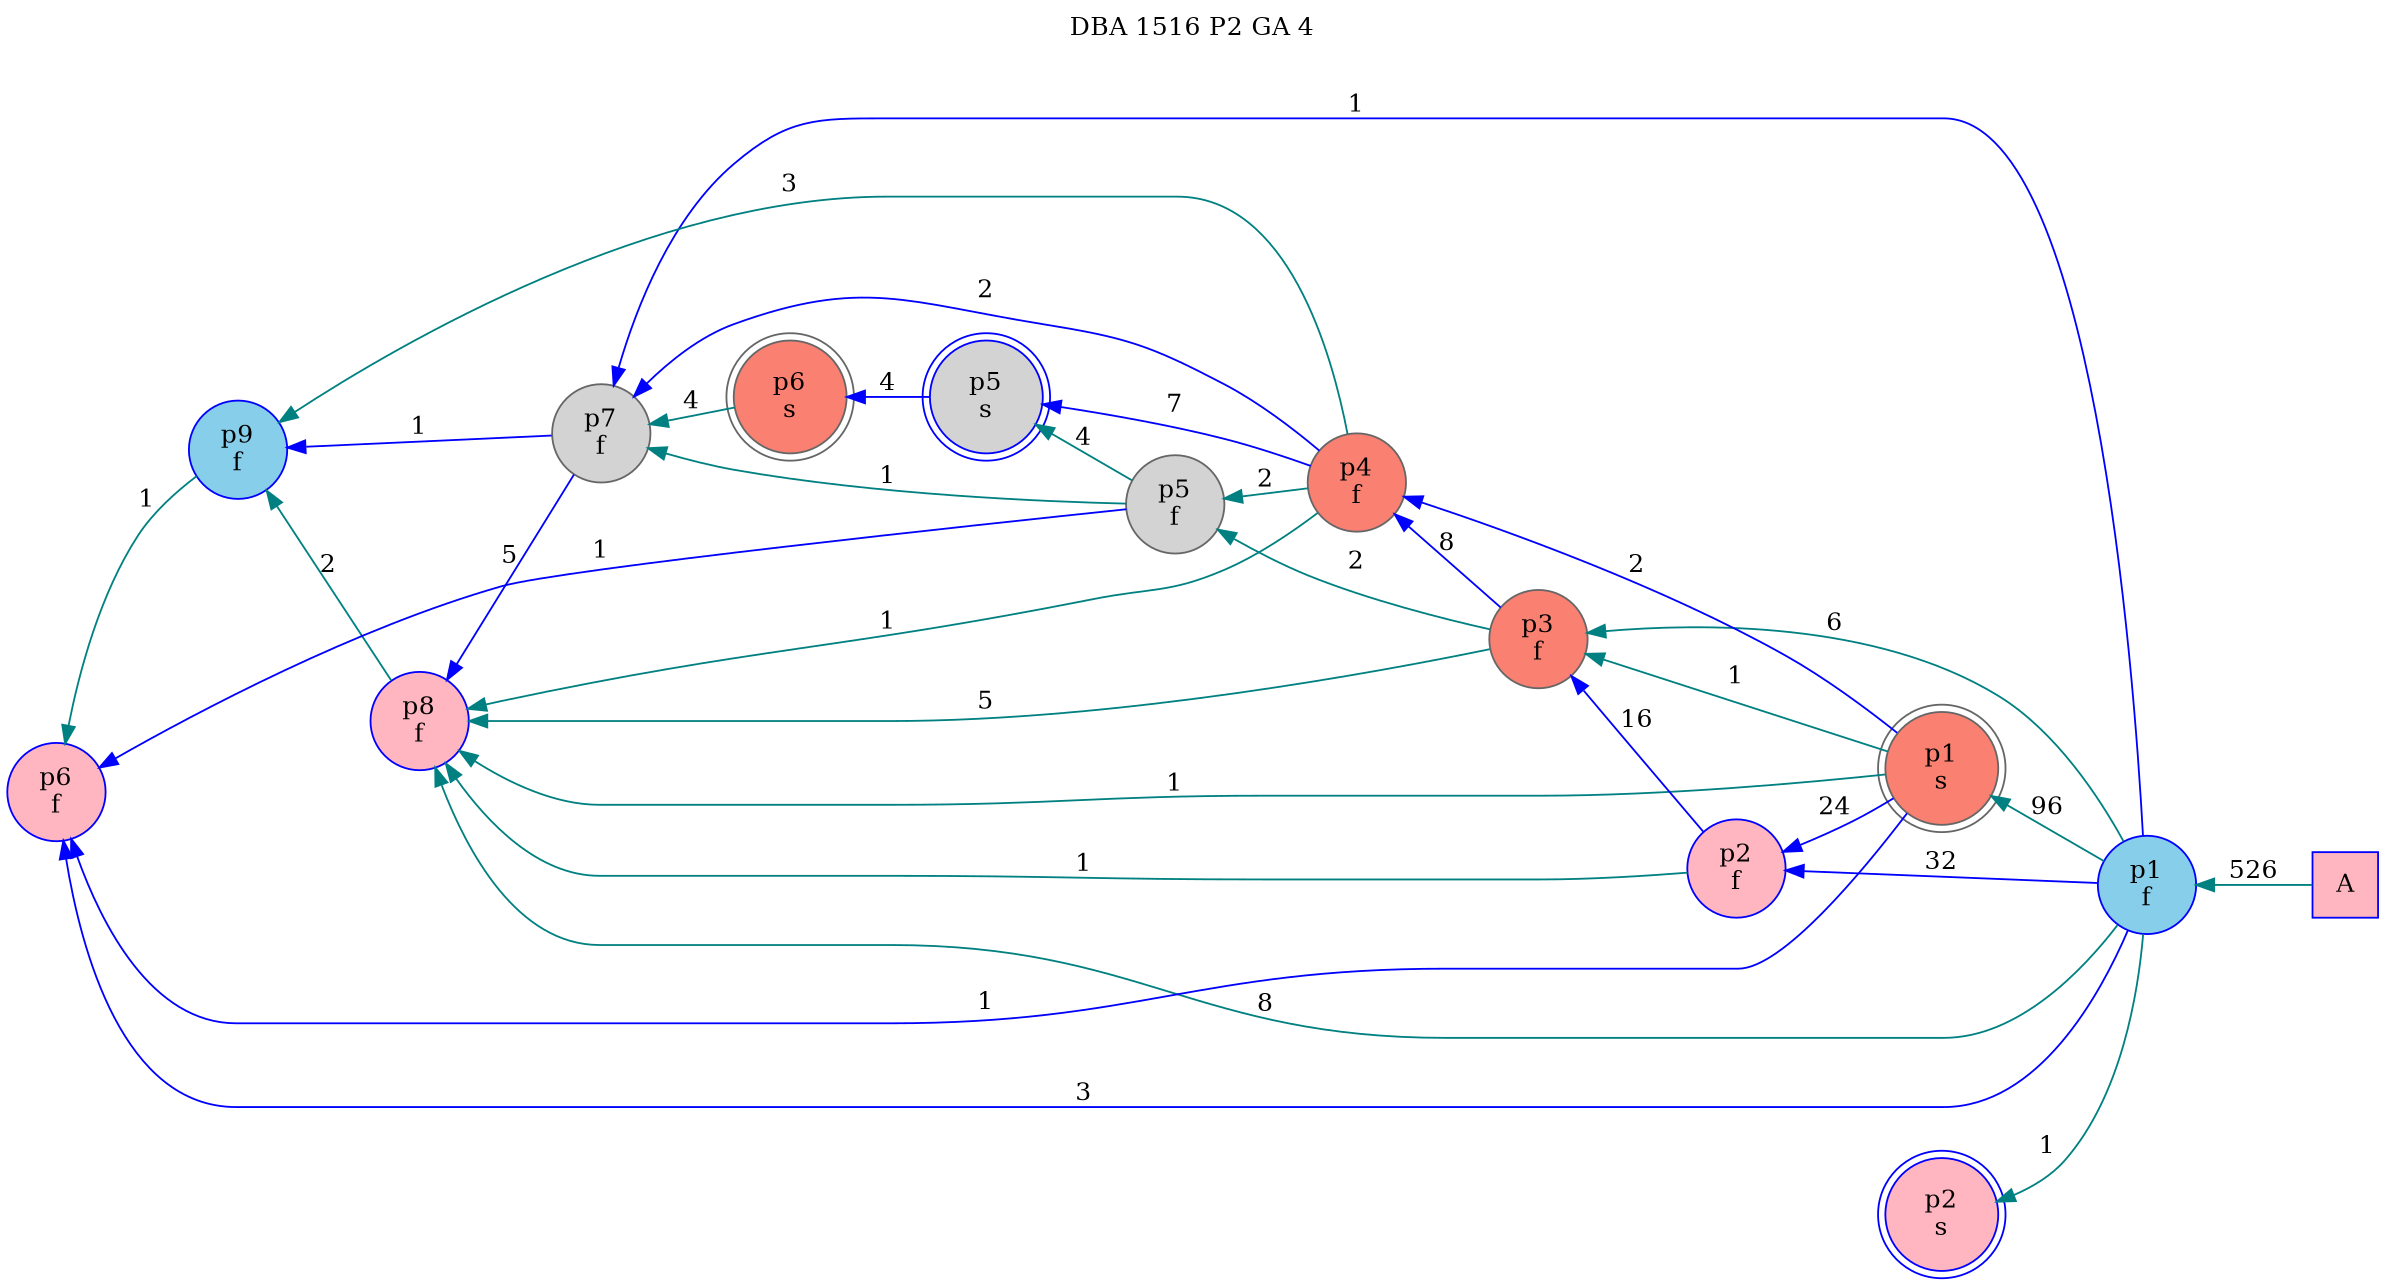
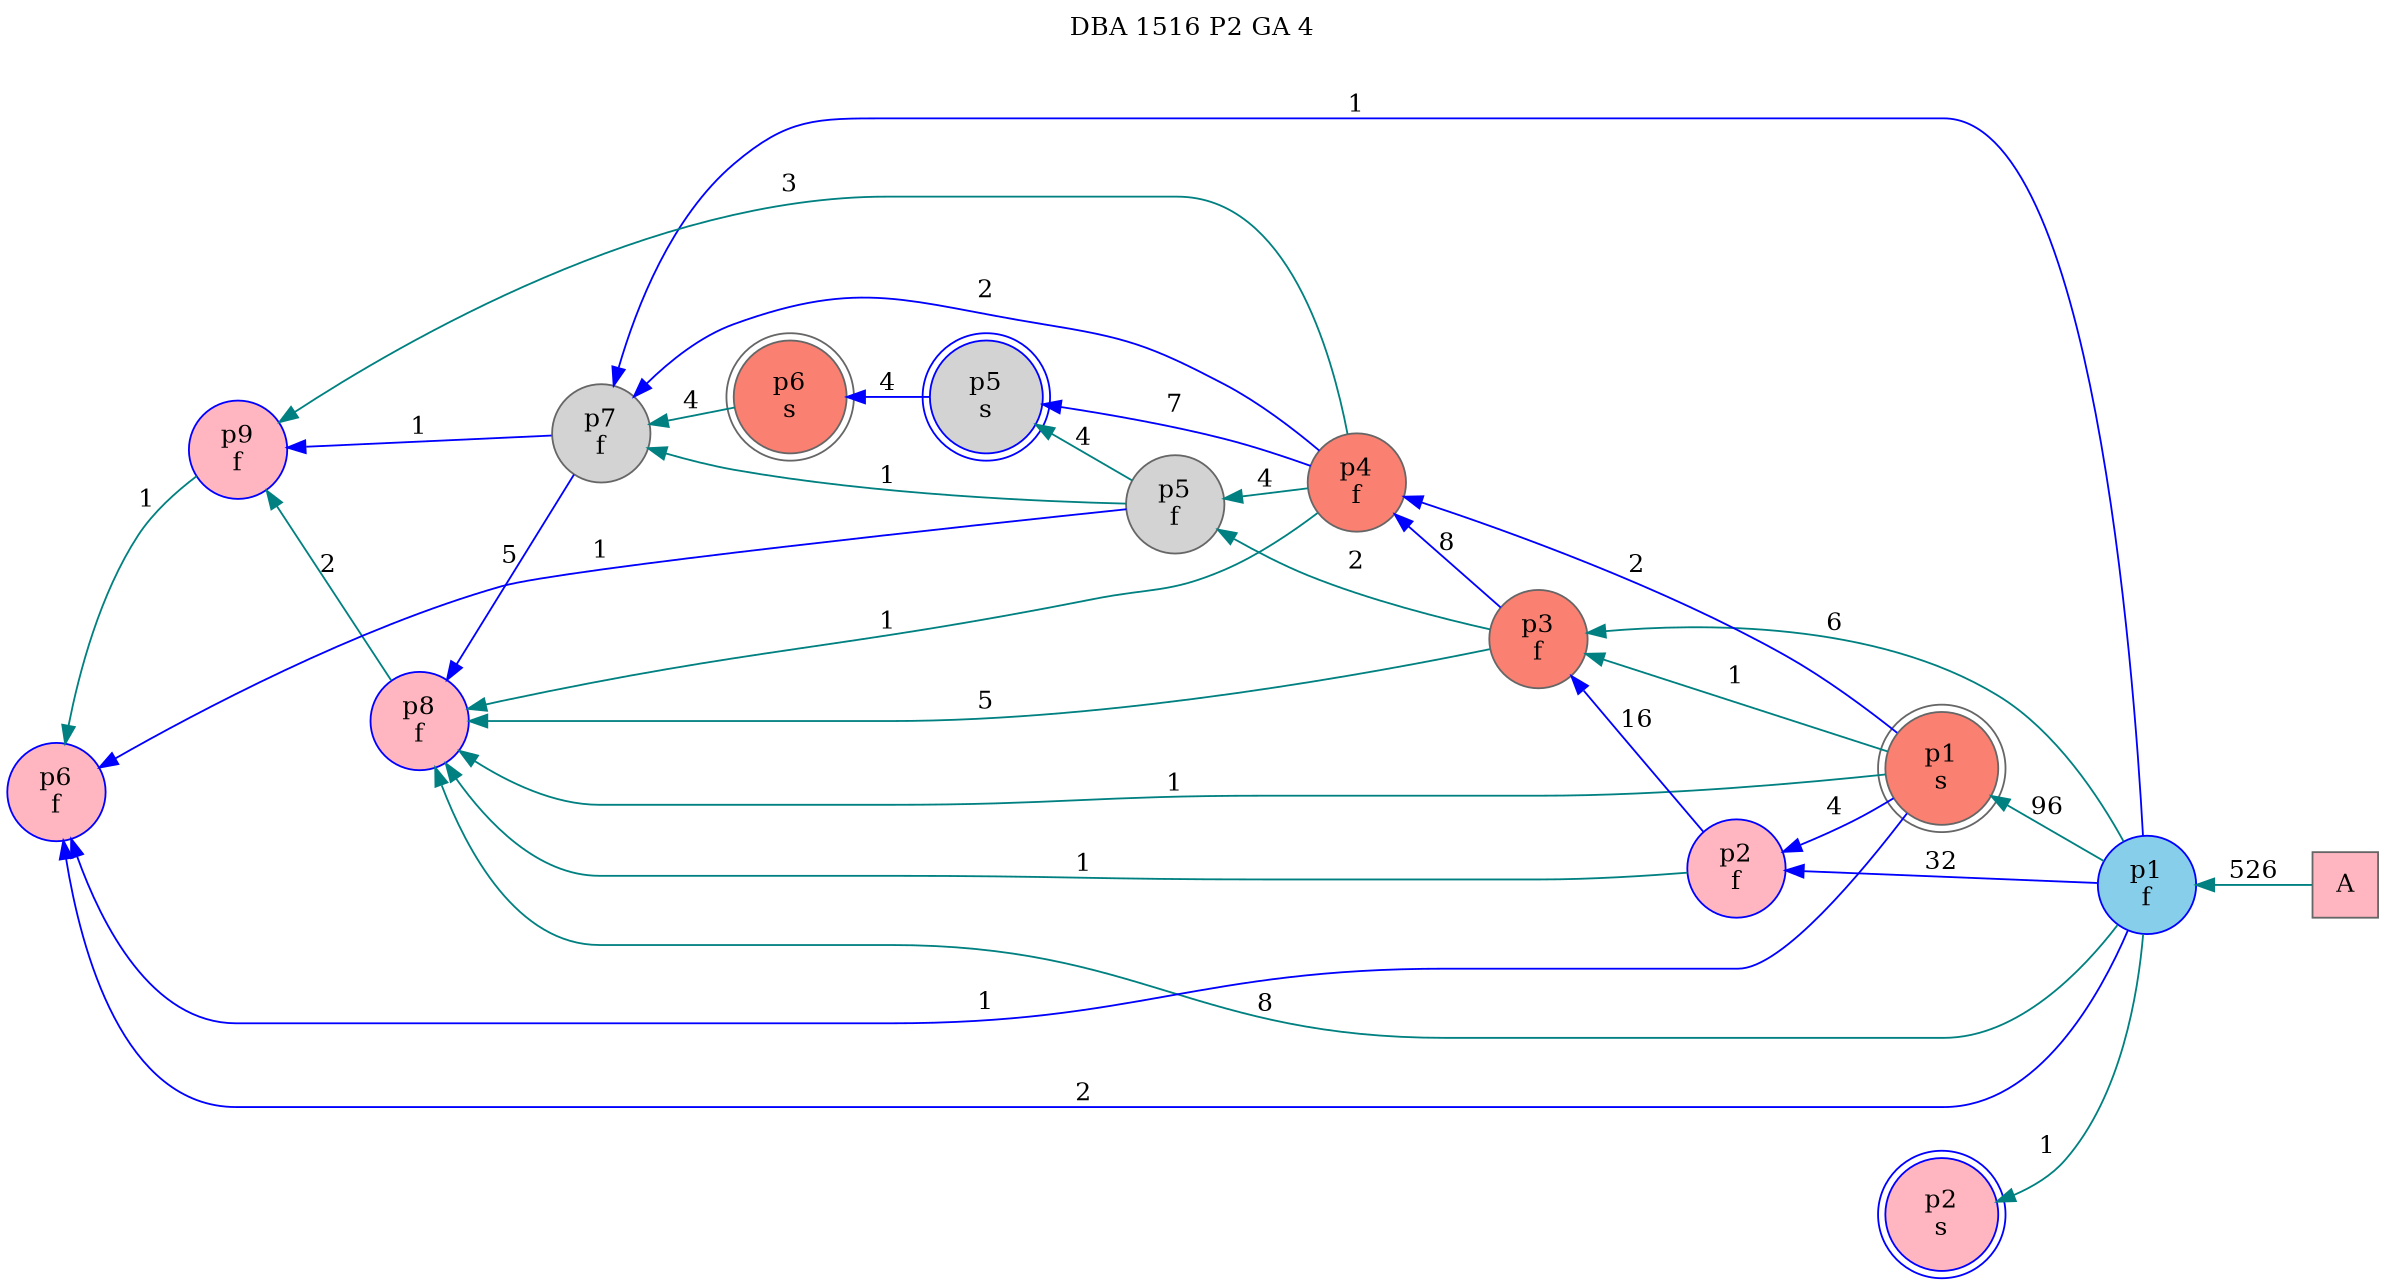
node "p9 f": fillcolor skyblue -> lightpink
edge "p4 f" -> "p5 f": label "2" -> "4"
edge "p1 s" -> "p2 f": label "24" -> "4"
node "A": color blue -> gray40
edge "p1 f" -> "p6 f": label "3" -> "2"
